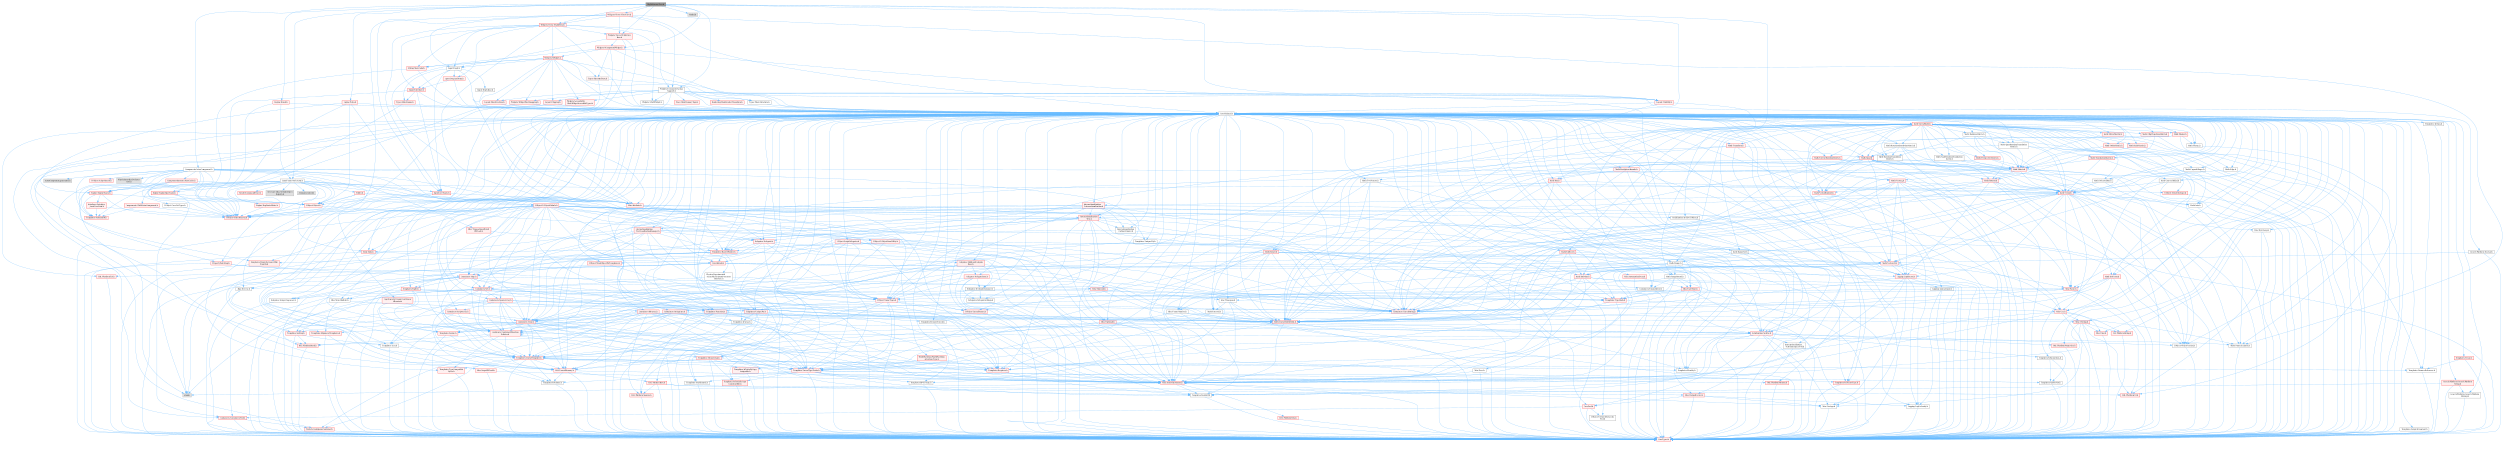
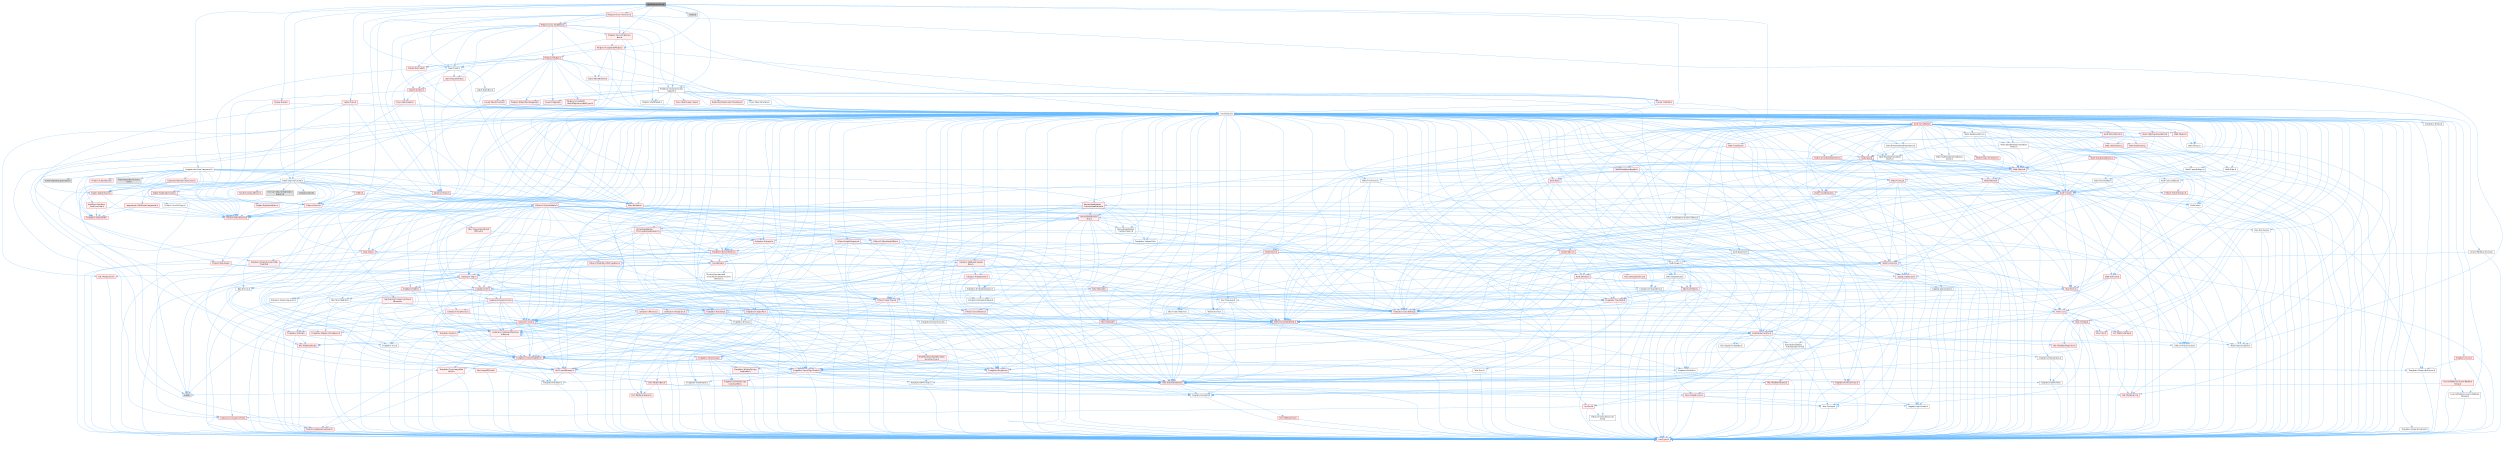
edge "DlgReferenceTree.h" -> "Layout/Visibility.h": now "DlgReferenceTree.h" -> "Input/Reply.h"
edge "Engine/EngineTypes.h" -> "Interfaces/Interface _AssetUserData.h": now "Components/ActorComponent.h" -> "Interfaces/Interface _AssetUserData.h"
node "Misc/EngineVersionBase.h": added
